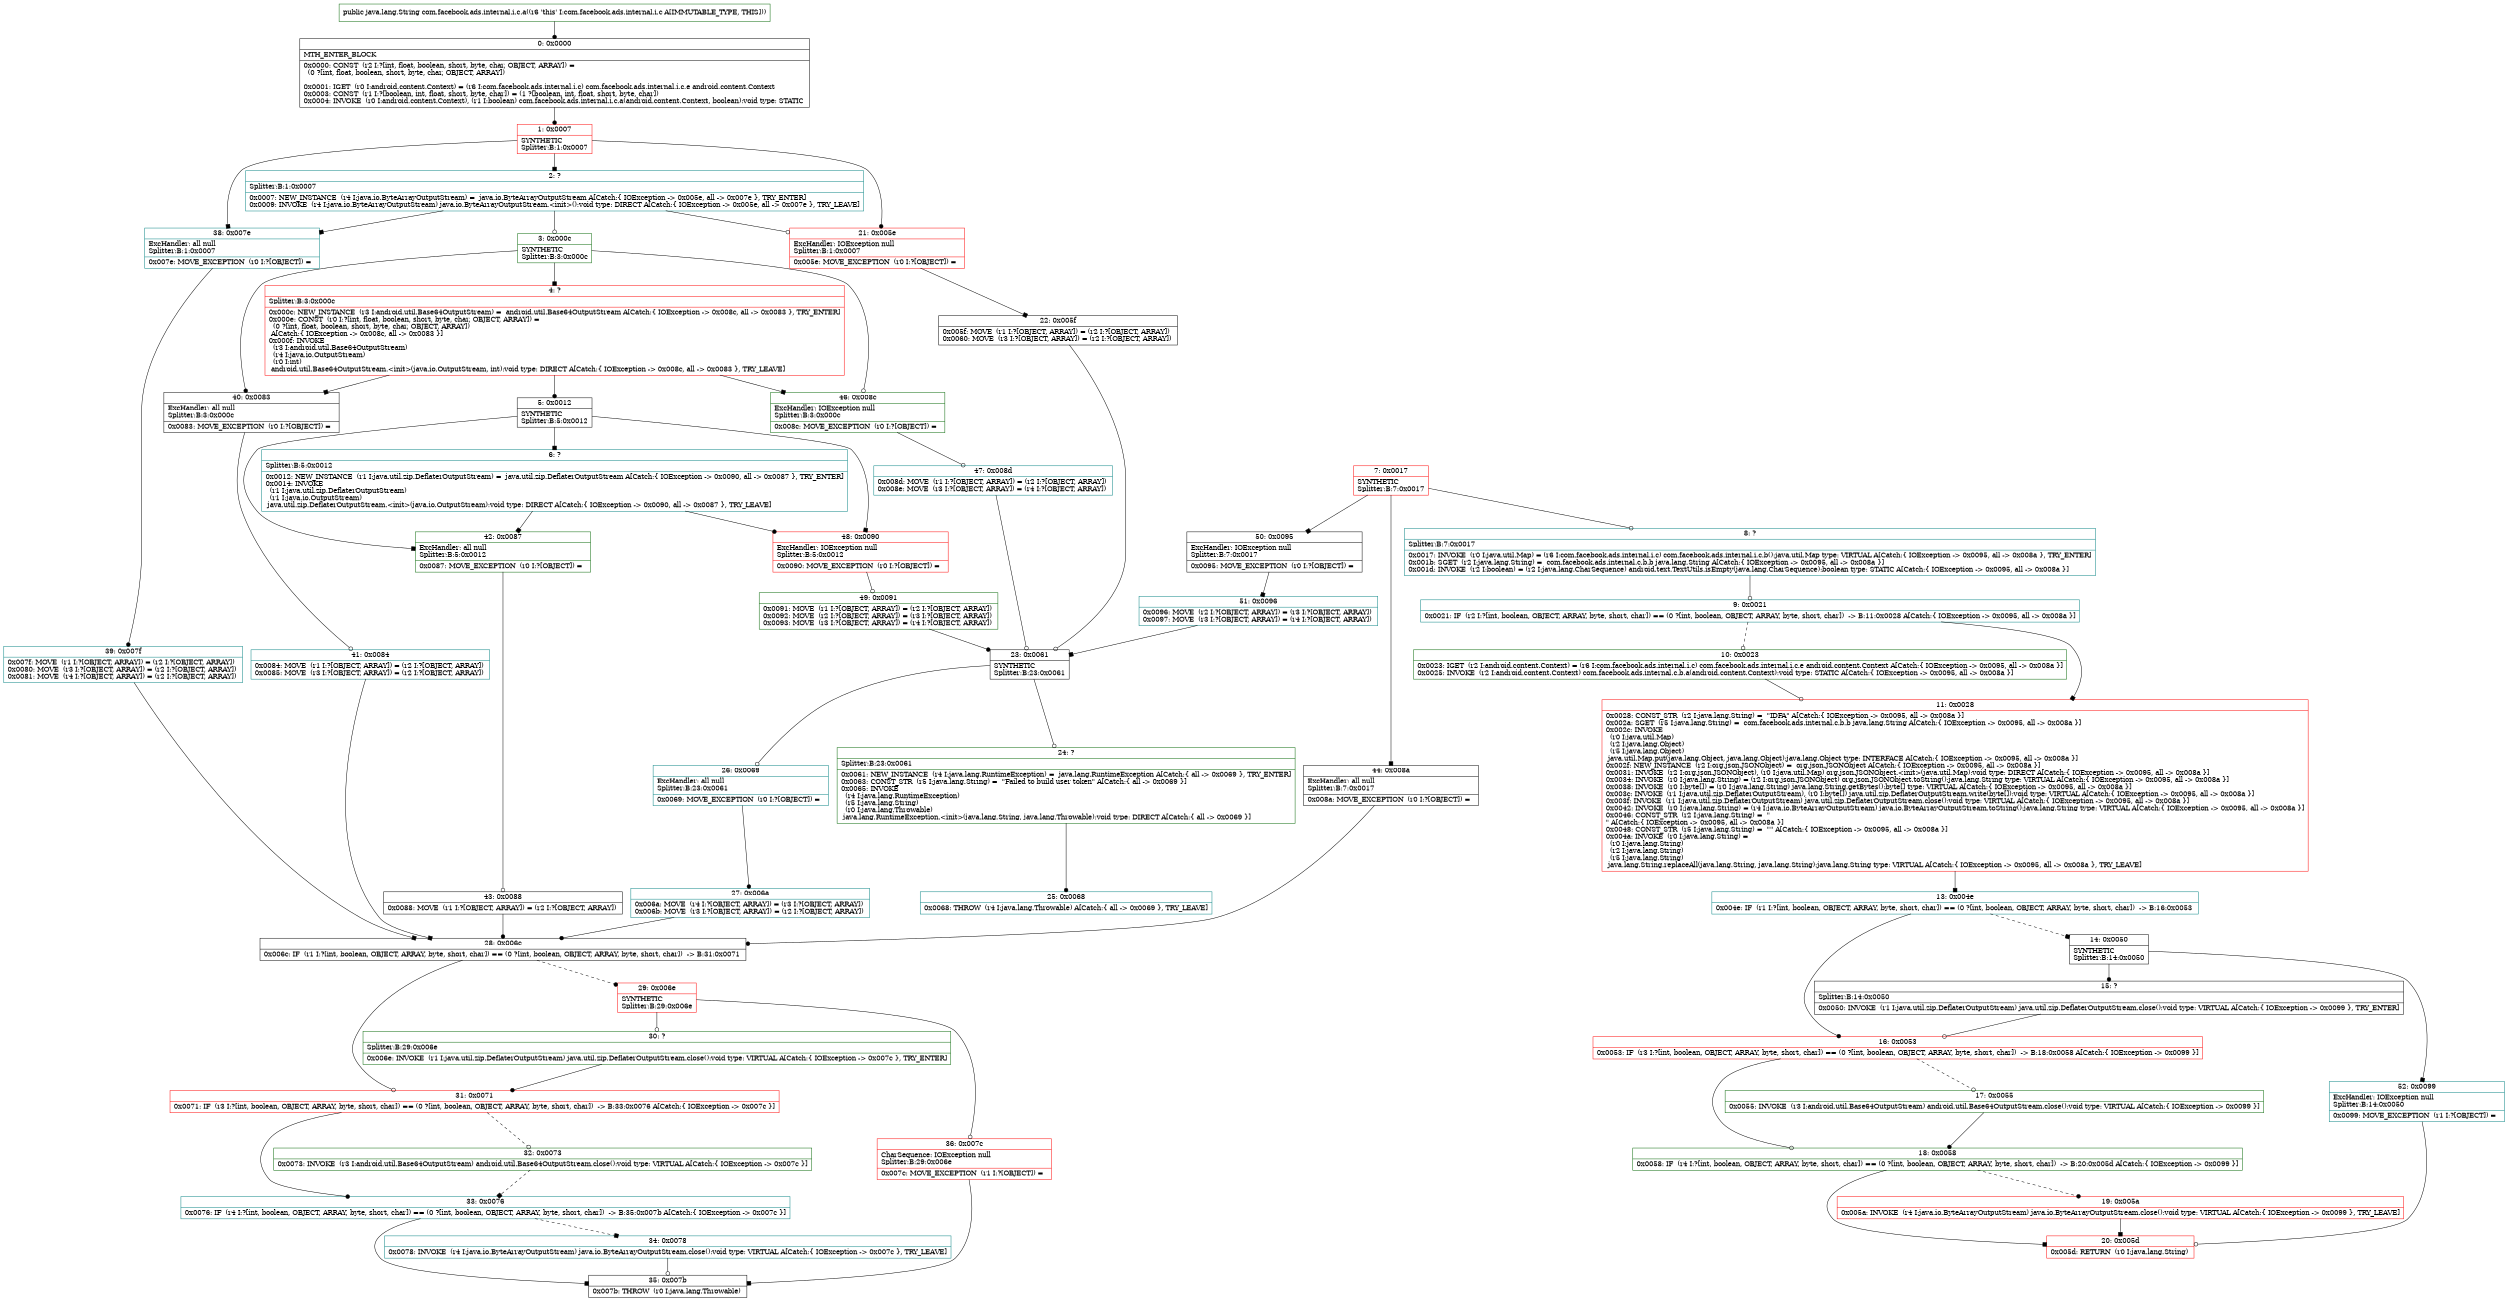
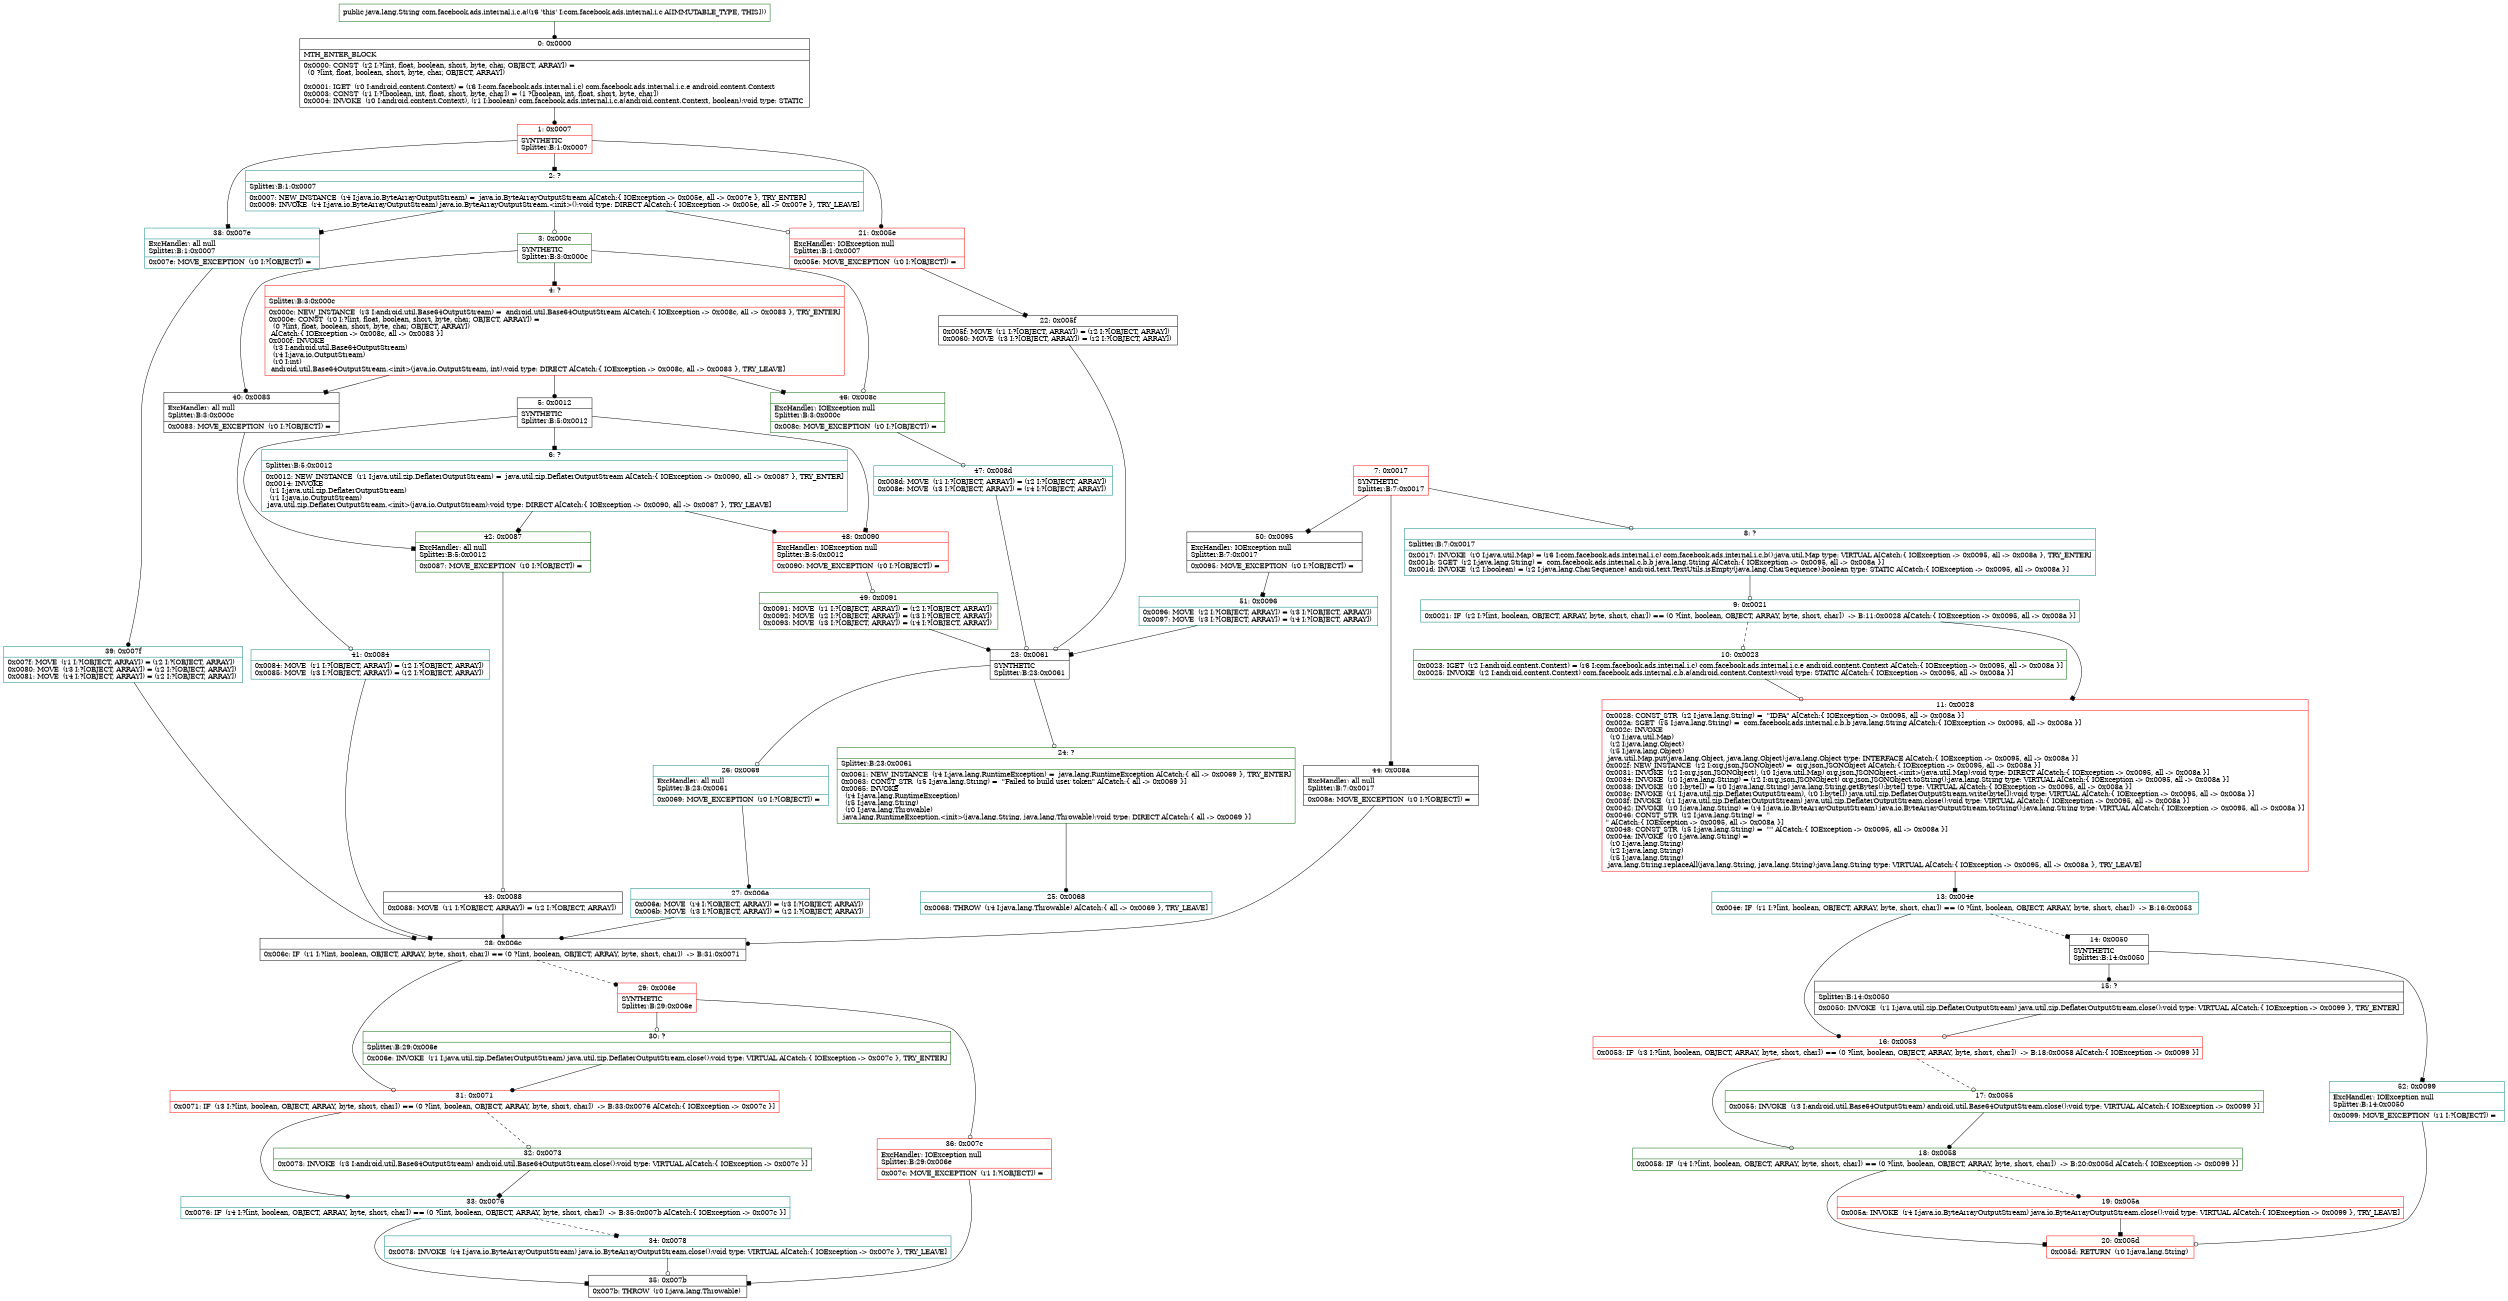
node "36: 0x007c": text "CharSequence: IOException null" -> "ExcHandler: IOException null"
edge "32: 0x0073" -> "33: 0x0076": style dashed -> solid
